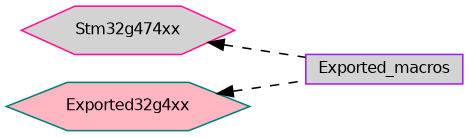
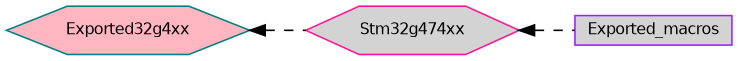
edge "Exported_macros" -> "Exported32g4xx": now "Stm32g474xx" -> "Exported32g4xx"
